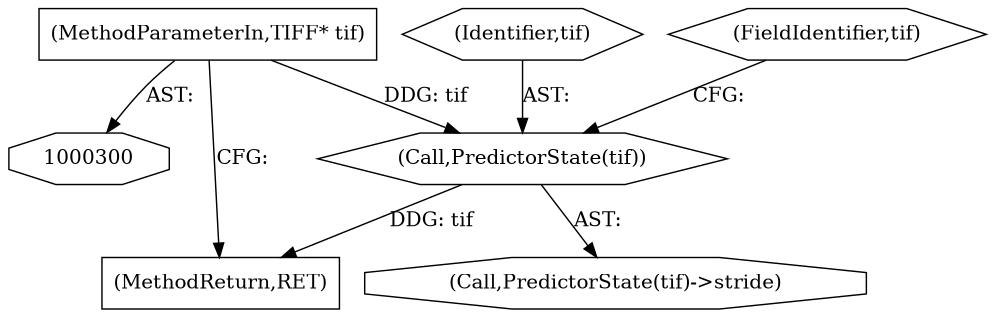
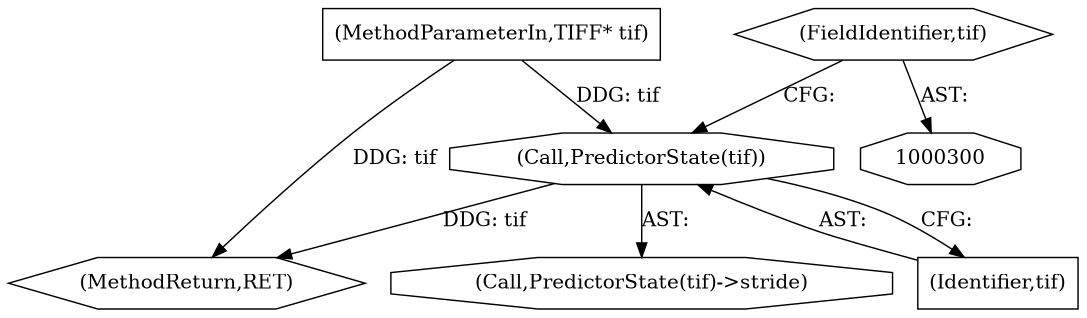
node "(Identifier,tif)": shape hexagon -> box
edge "(MethodParameterIn,TIFF* tif)" -> "1000300": now "(FieldIdentifier,tif)" -> "1000300"
edge "(MethodParameterIn,TIFF* tif)" -> "(MethodReturn,RET)": label "CFG: " -> "DDG: tif"
node "(Call,PredictorState(tif))": shape hexagon -> octagon
edge "(Call,PredictorState(tif))" -> "(Identifier,tif)": added, label "CFG:"
node "(MethodReturn,RET)": shape box -> hexagon
